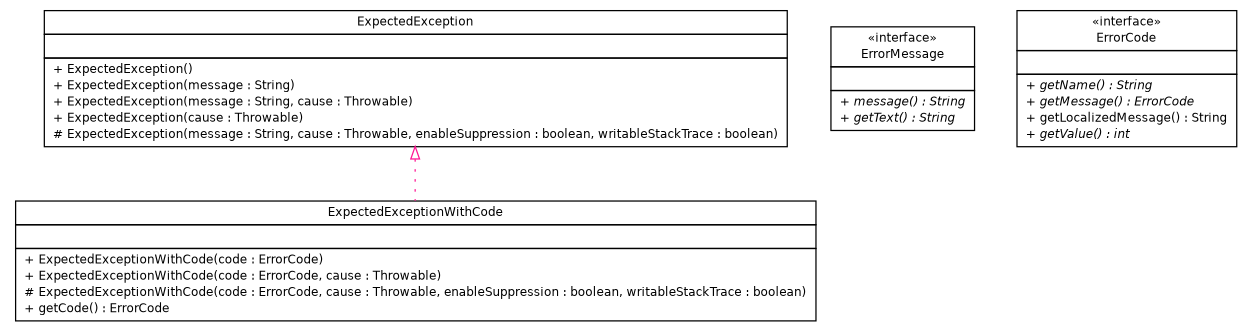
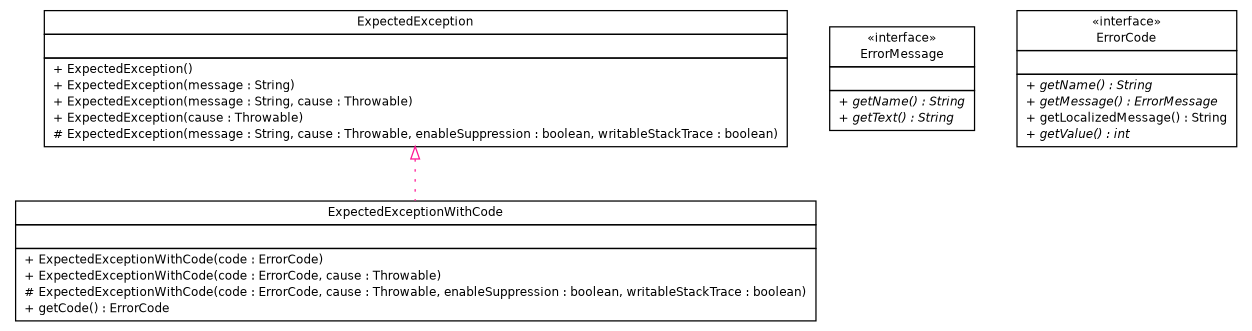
node "ErrorMessage": text "+ message() : String" -> "+ getName() : String"
node "ErrorCode": text "+ getMessage() : ErrorCode" -> "+ getMessage() : ErrorMessage"
